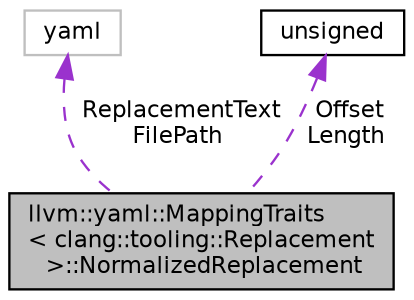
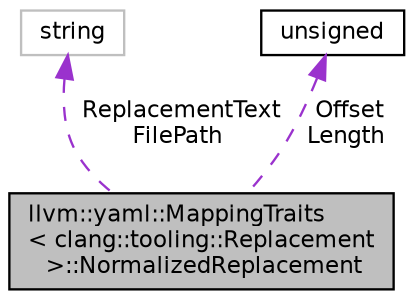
node "yaml": label "yaml" -> "string"
